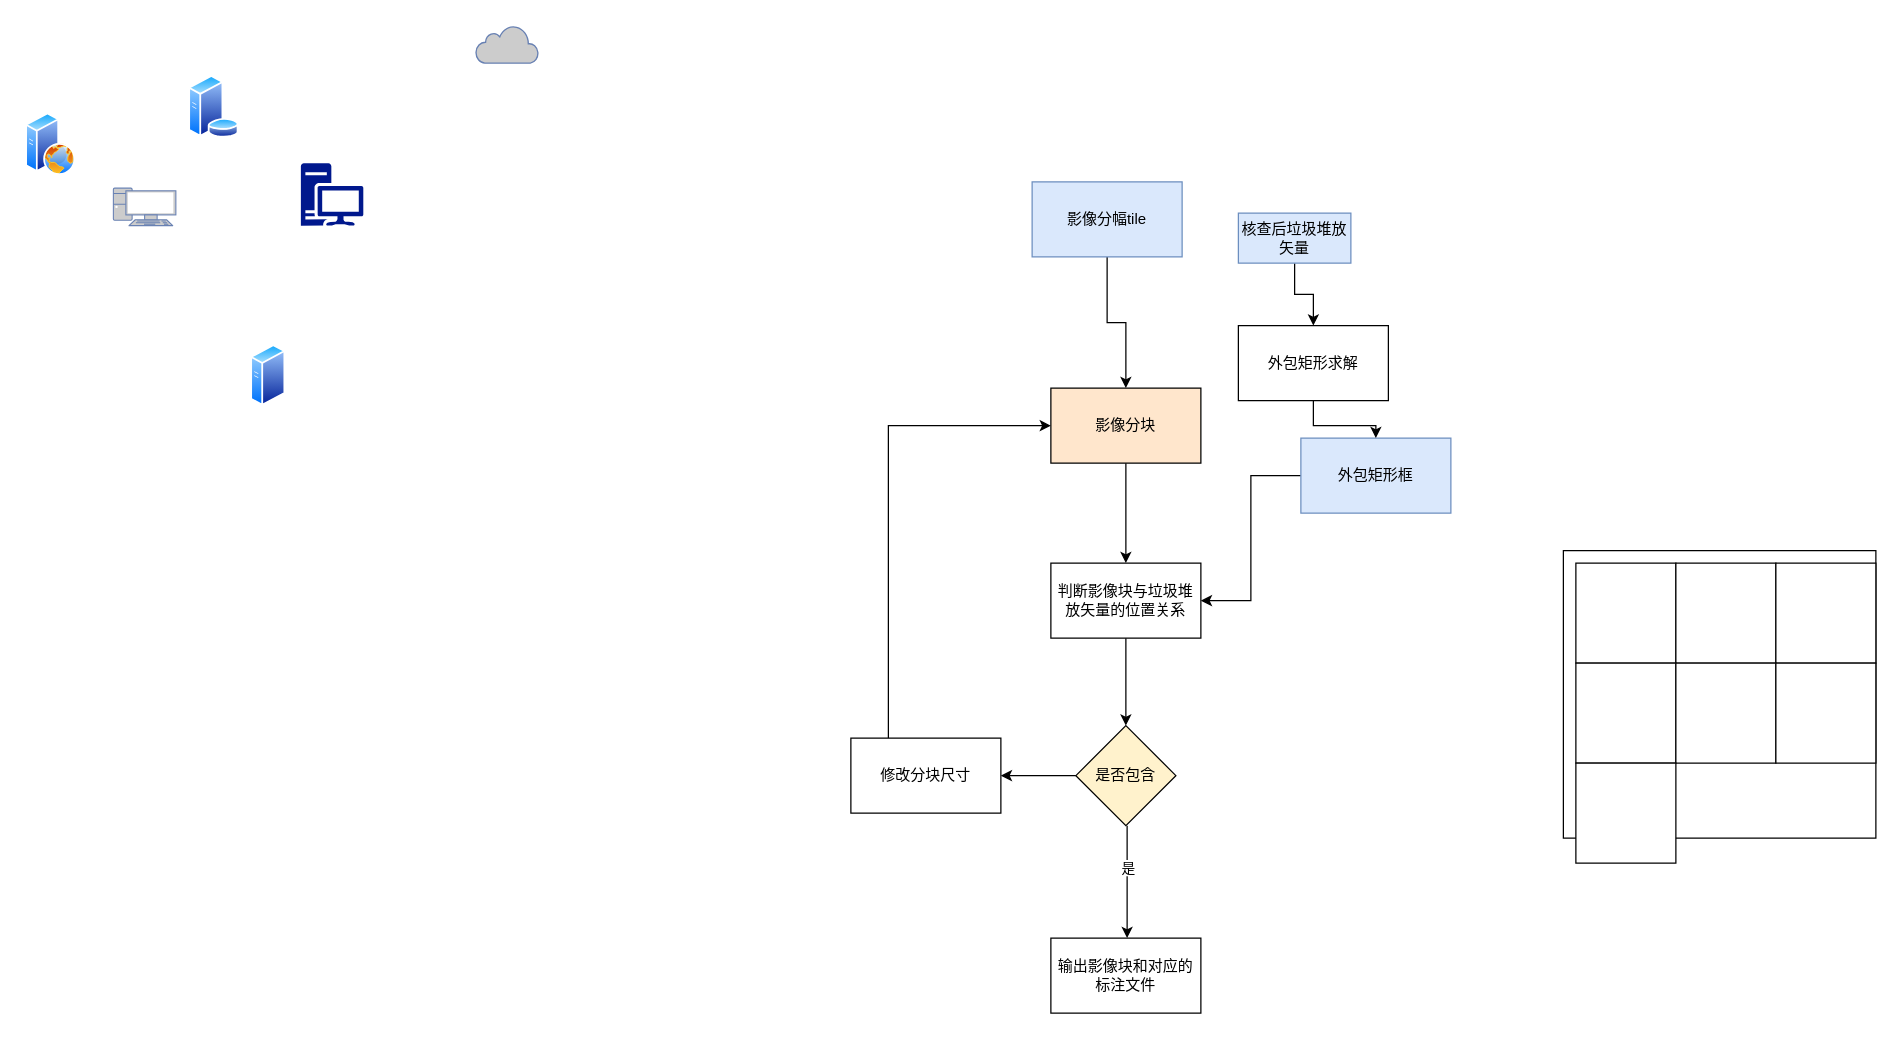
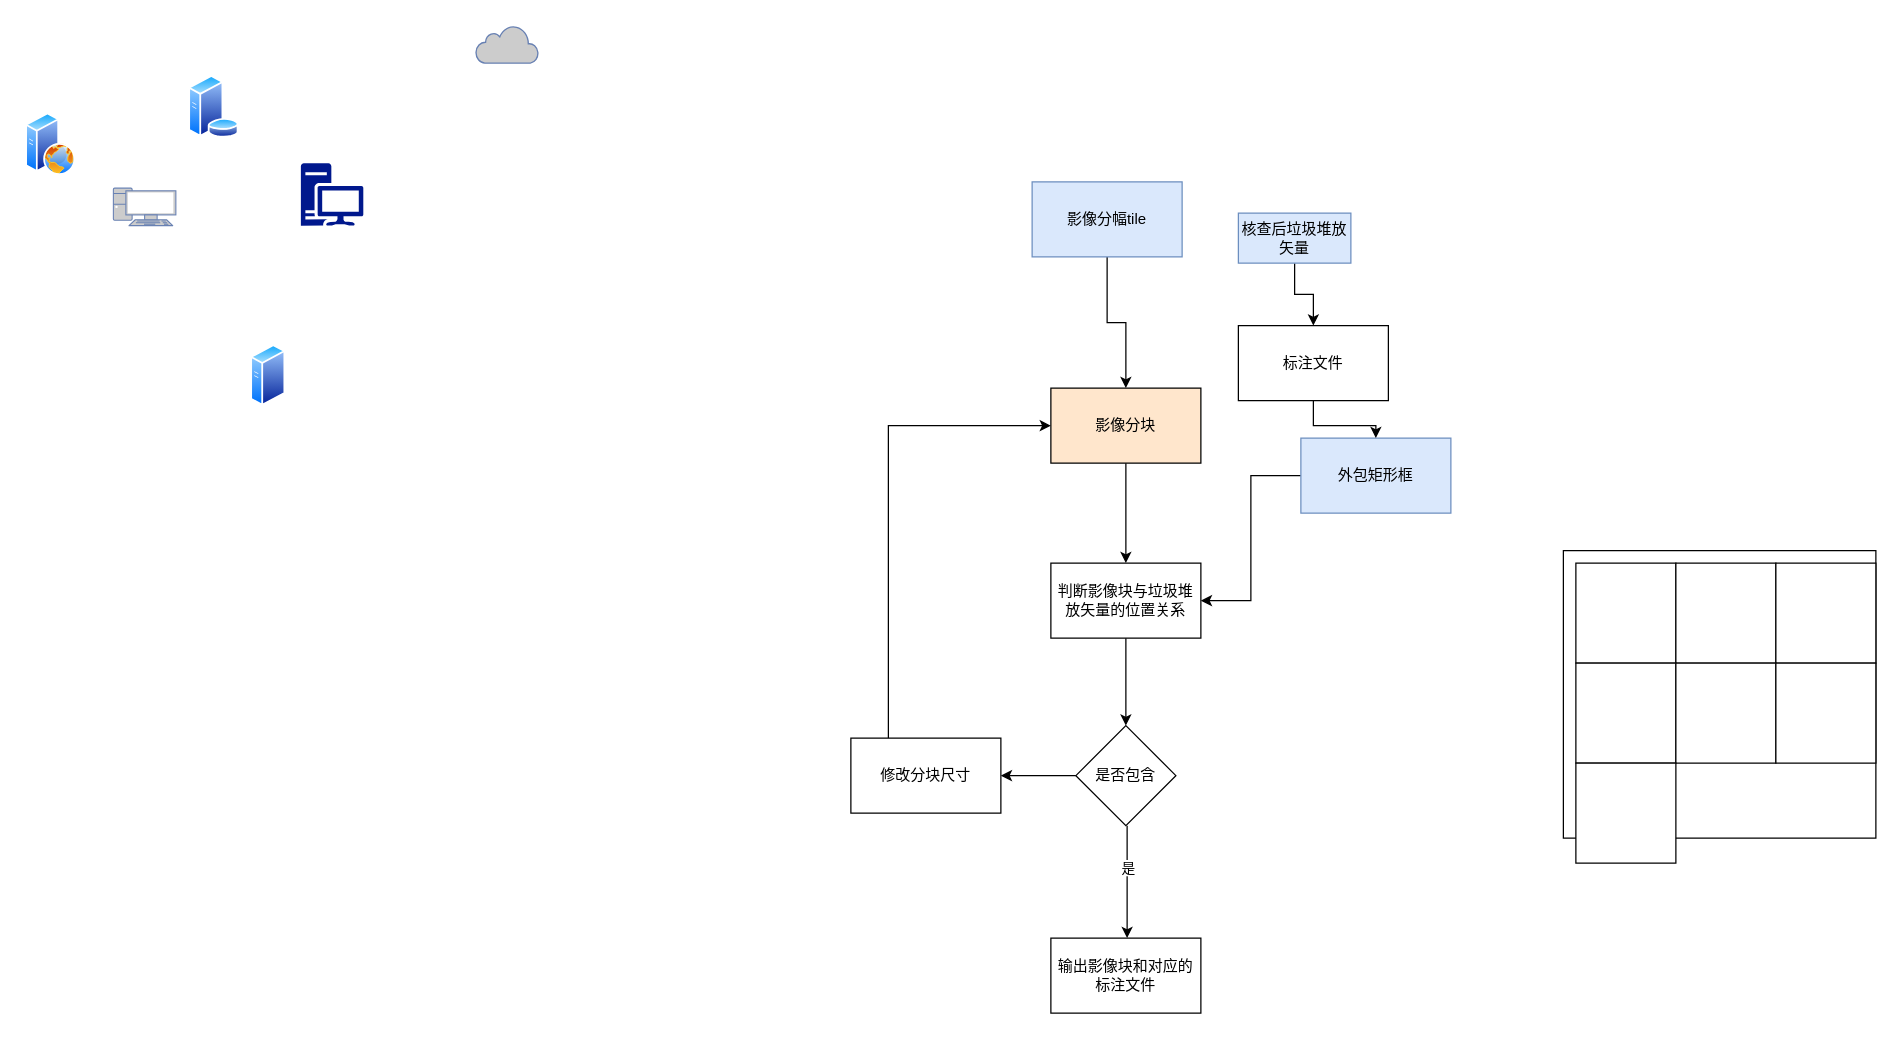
node "外包矩形求解": label "外包矩形求解" -> "标注文件"
node "是否包含": fillcolor #fff2cc -> #ffffff
